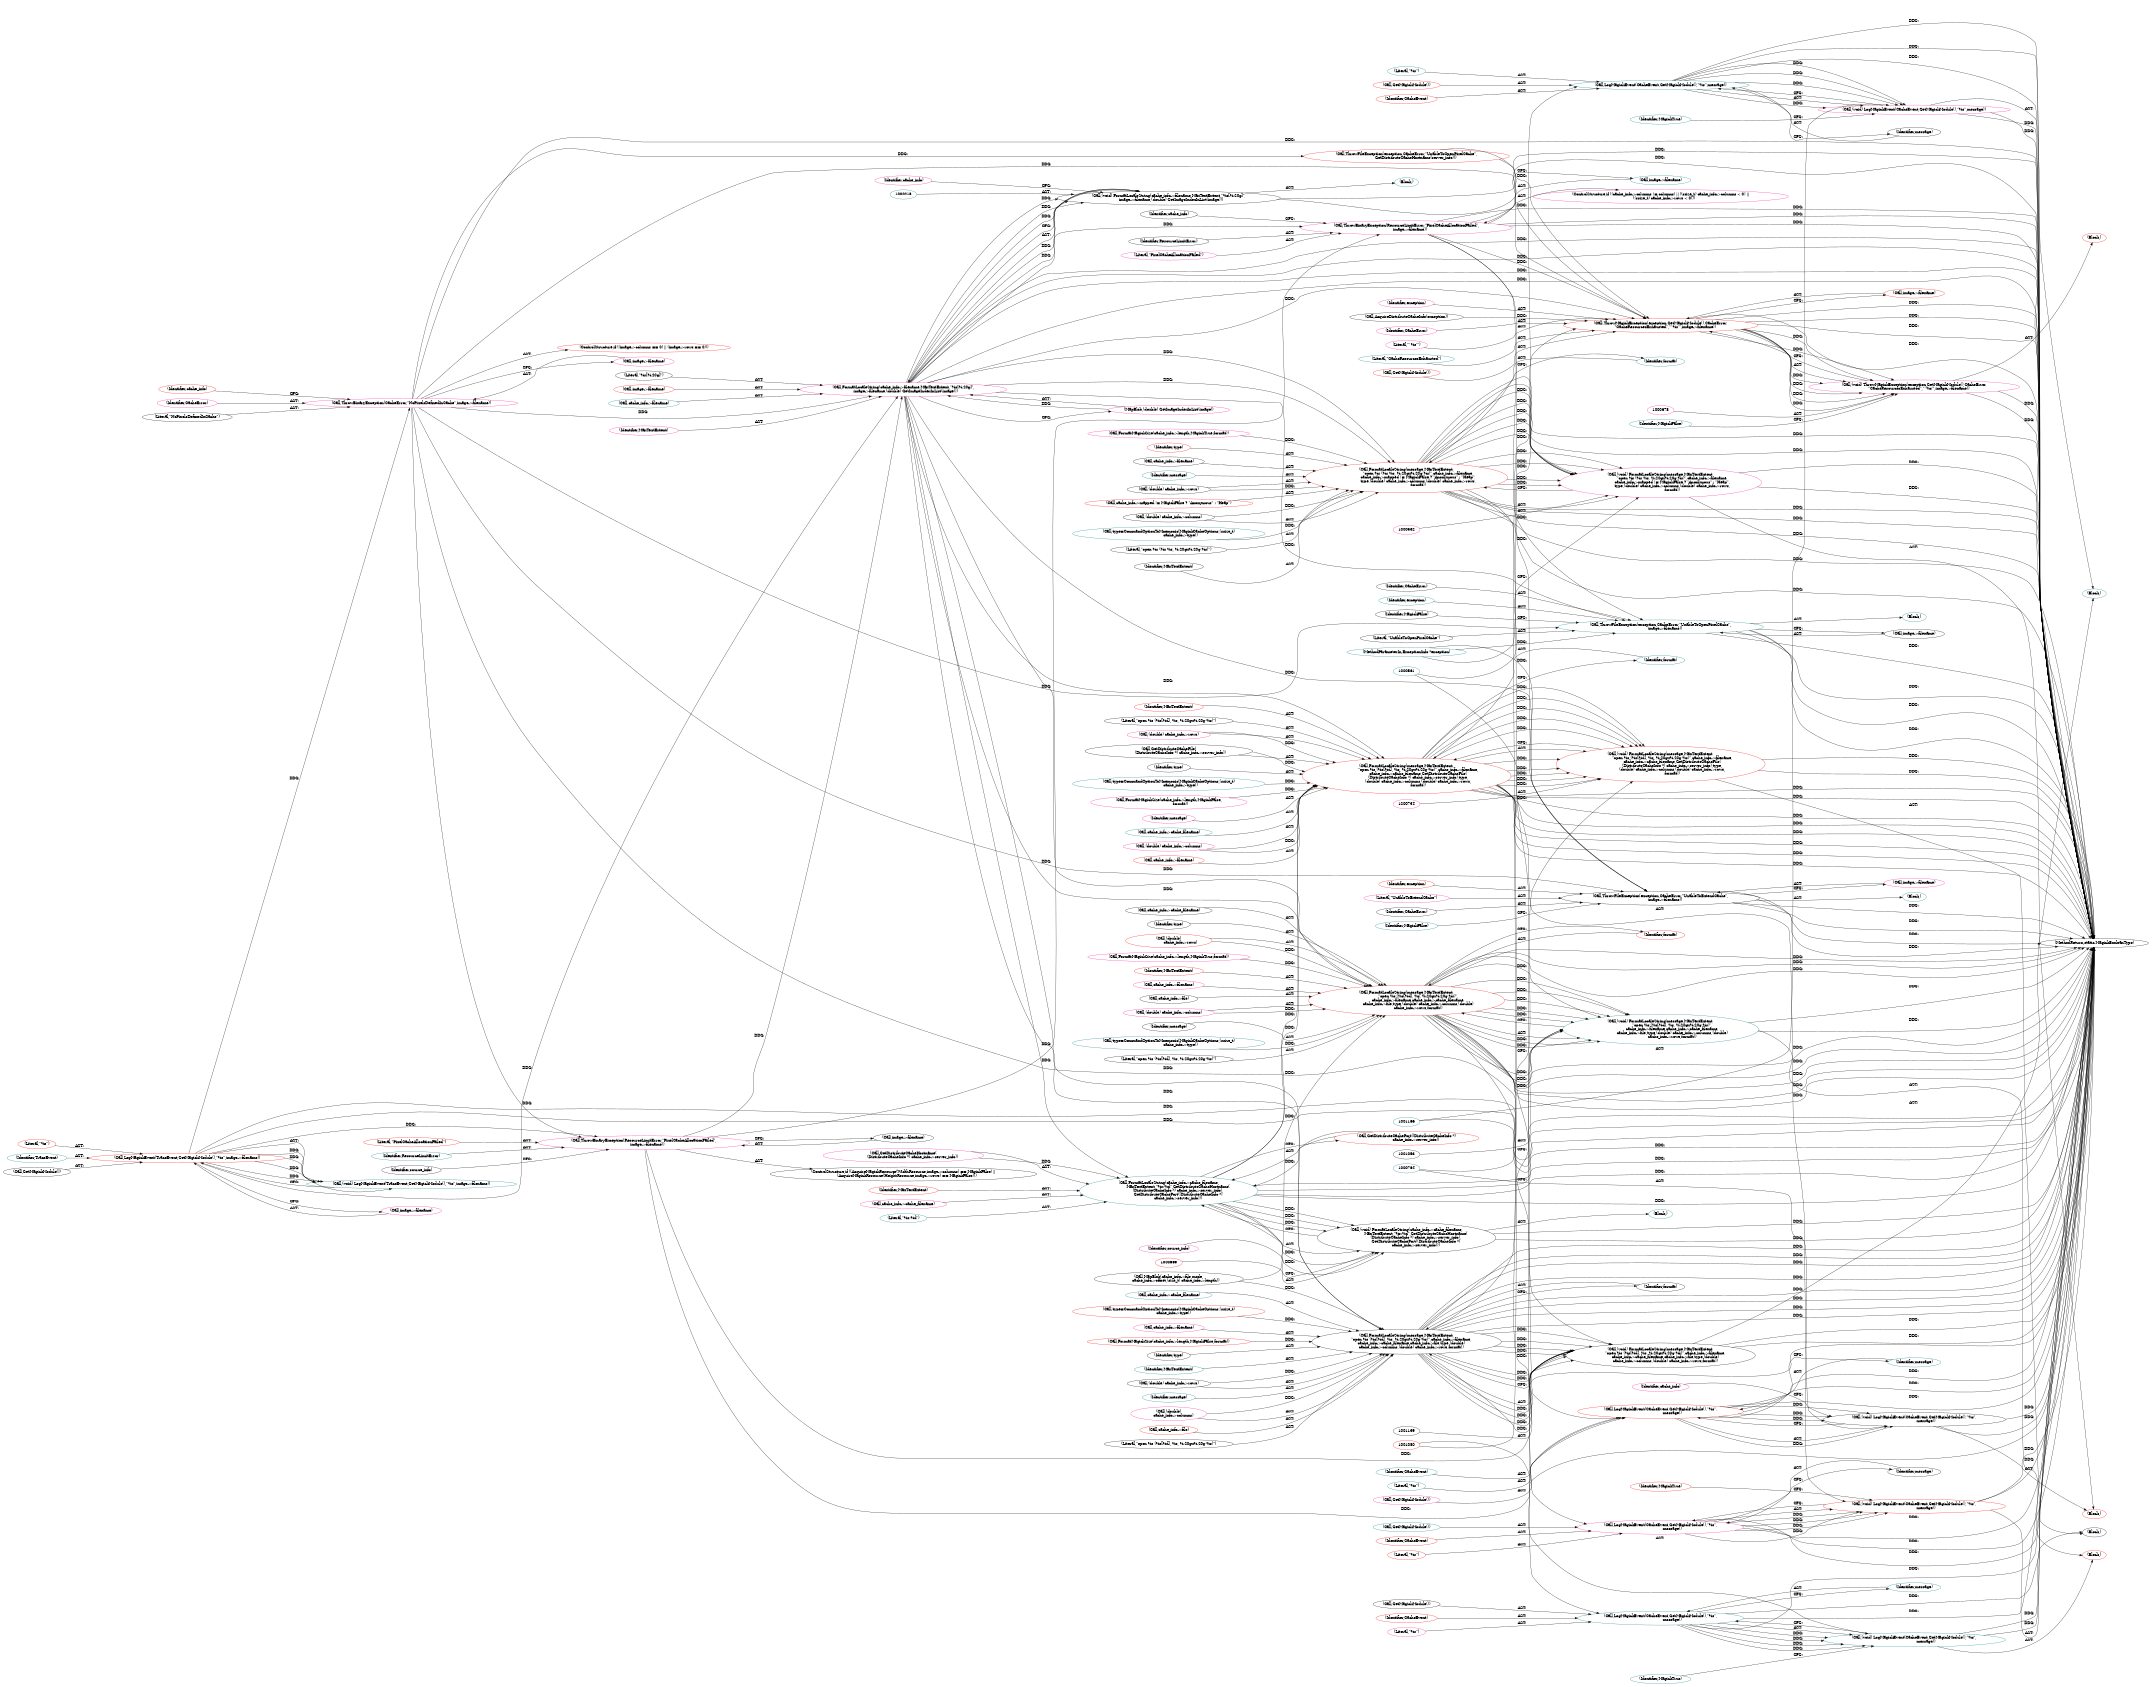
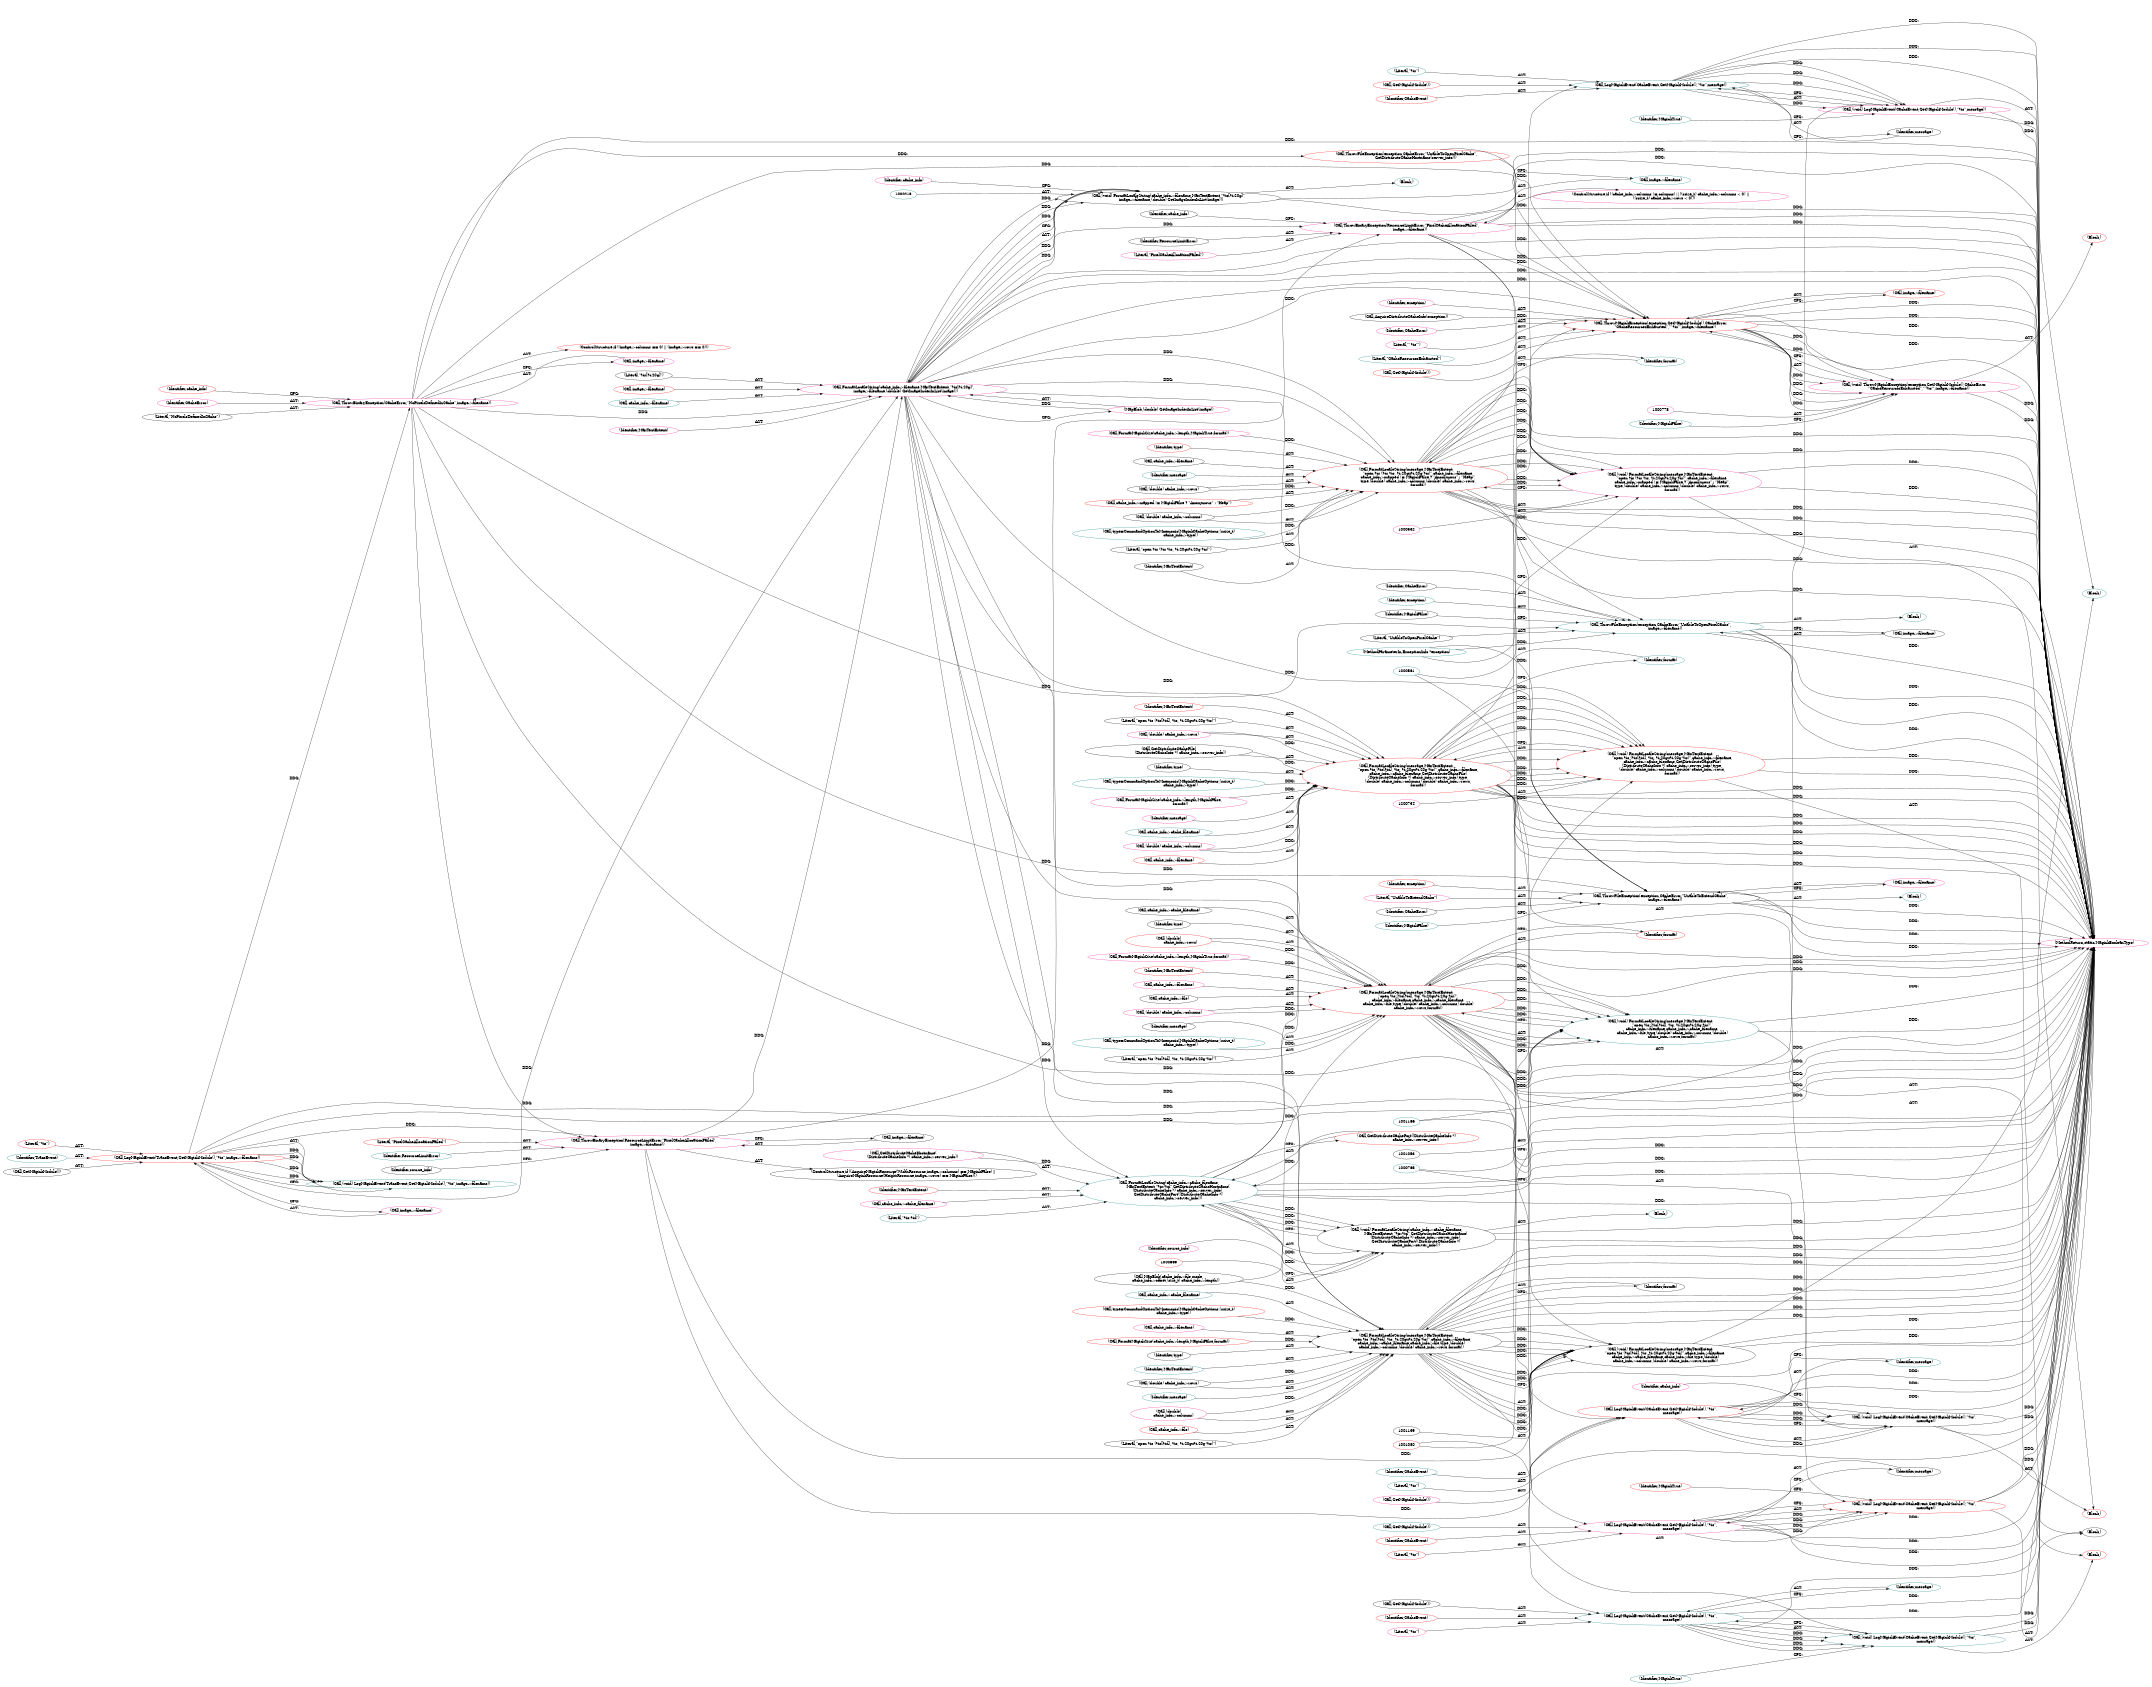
node "1000678": label "1000678" -> "1000778"
node "(MethodReturn,static MagickBooleanType)": color black -> deeppink
node "1000764": label "1000764" -> "1000765"
